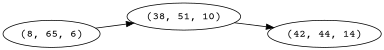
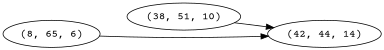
edge "(8, 65, 6)" -> "(38, 51, 10)": now "(8, 65, 6)" -> "(42, 44, 14)"
